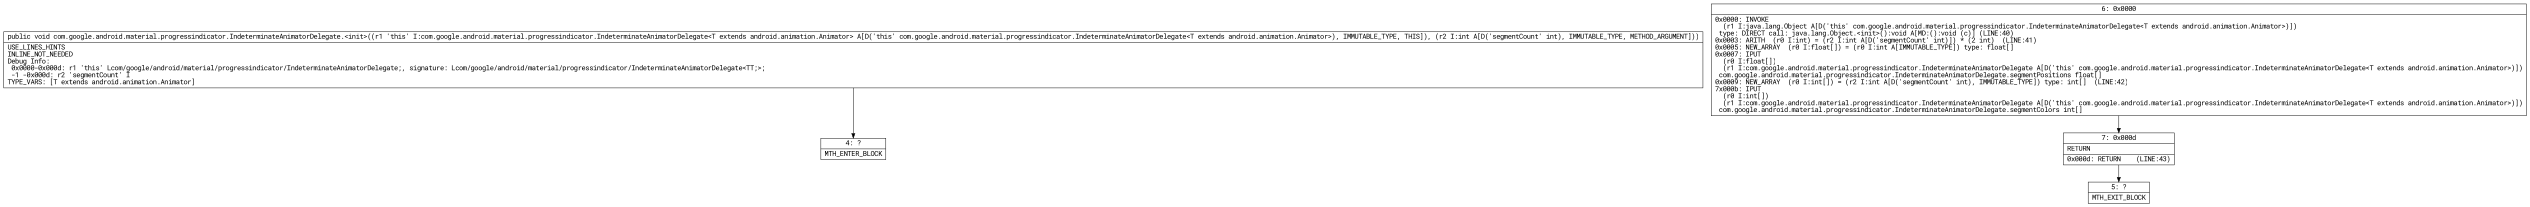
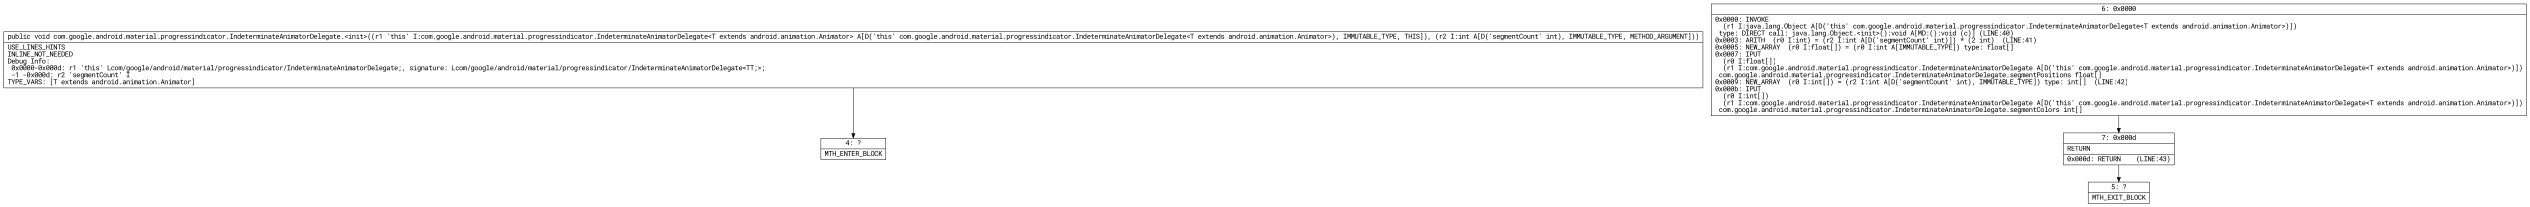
node "6: 0x0000": text "7x000b: IPUT" -> "0x000b: IPUT"
